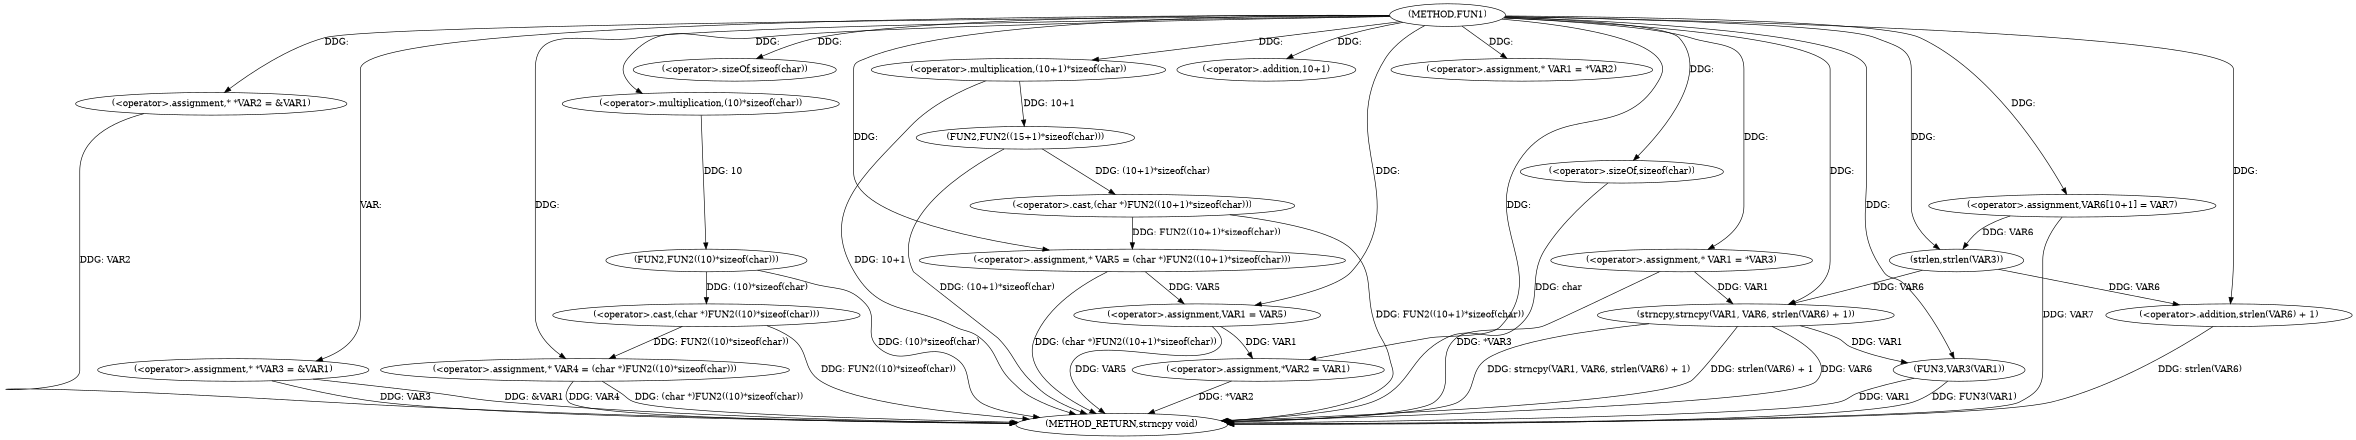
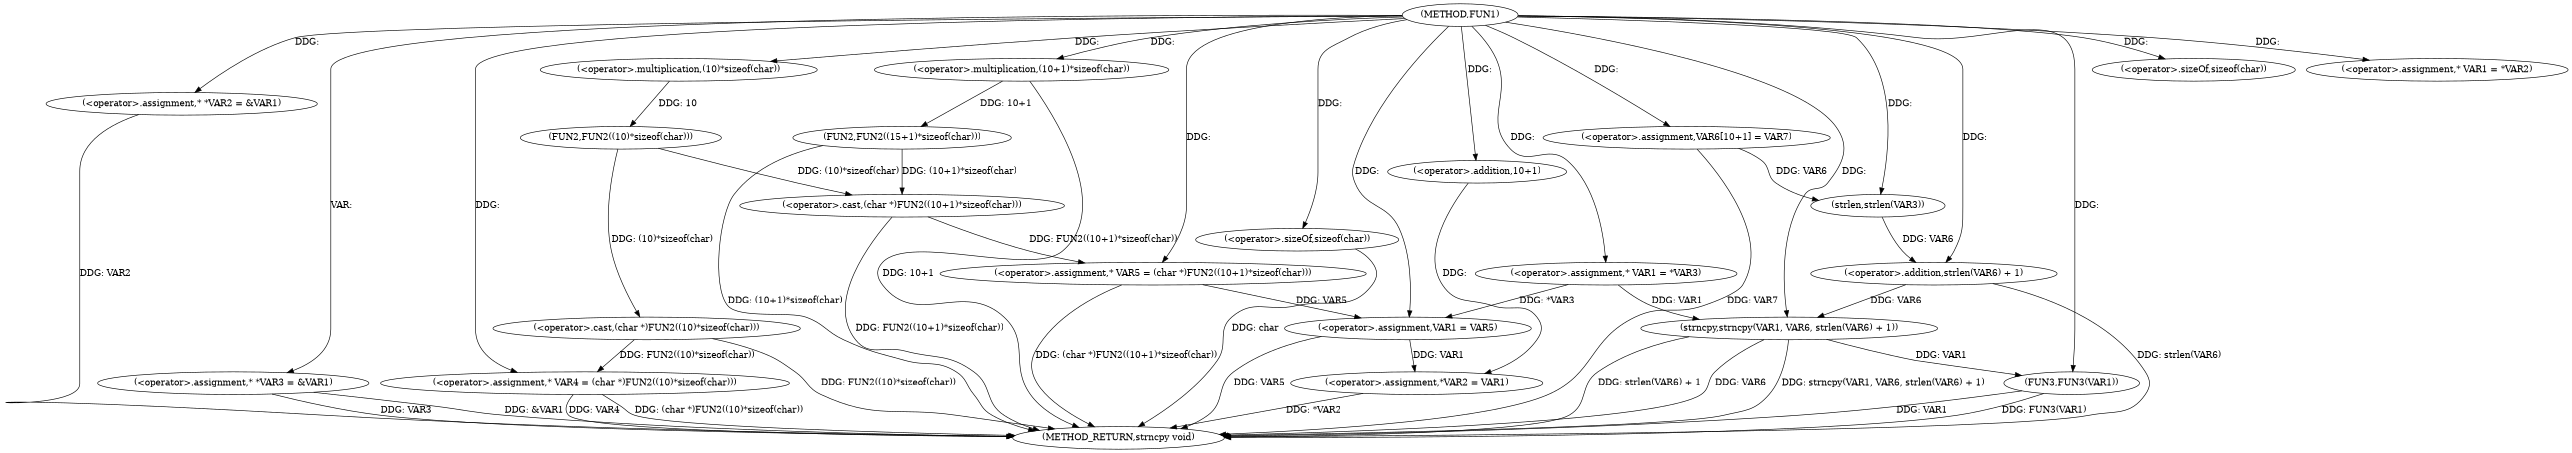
edge "(METHOD,FUN1)" -> "(<operator>.assignment,*VAR2 = VAR1)": now "(<operator>.addition,10+1)" -> "(<operator>.assignment,*VAR2 = VAR1)"
edge "(strlen,strlen(VAR3))" -> "(strncpy,strncpy(VAR1, VAR6, strlen(VAR6) + 1))": now "(<operator>.addition,strlen(VAR6) + 1)" -> "(strncpy,strncpy(VAR1, VAR6, strlen(VAR6) + 1))"
edge "(FUN2,FUN2((10)*sizeof(char)))" -> "(METHOD_RETURN,strncpy void)": now "(FUN2,FUN2((10)*sizeof(char)))" -> "(<operator>.cast,(char *)FUN2((10+1)*sizeof(char)))"
edge "(<operator>.assignment,* VAR1 = *VAR3)" -> "(METHOD_RETURN,strncpy void)": now "(<operator>.assignment,* VAR1 = *VAR3)" -> "(<operator>.assignment,VAR1 = VAR5)"
node "(FUN3,VAR3(VAR1))": label "(FUN3,VAR3(VAR1))" -> "(FUN3,FUN3(VAR1))"
